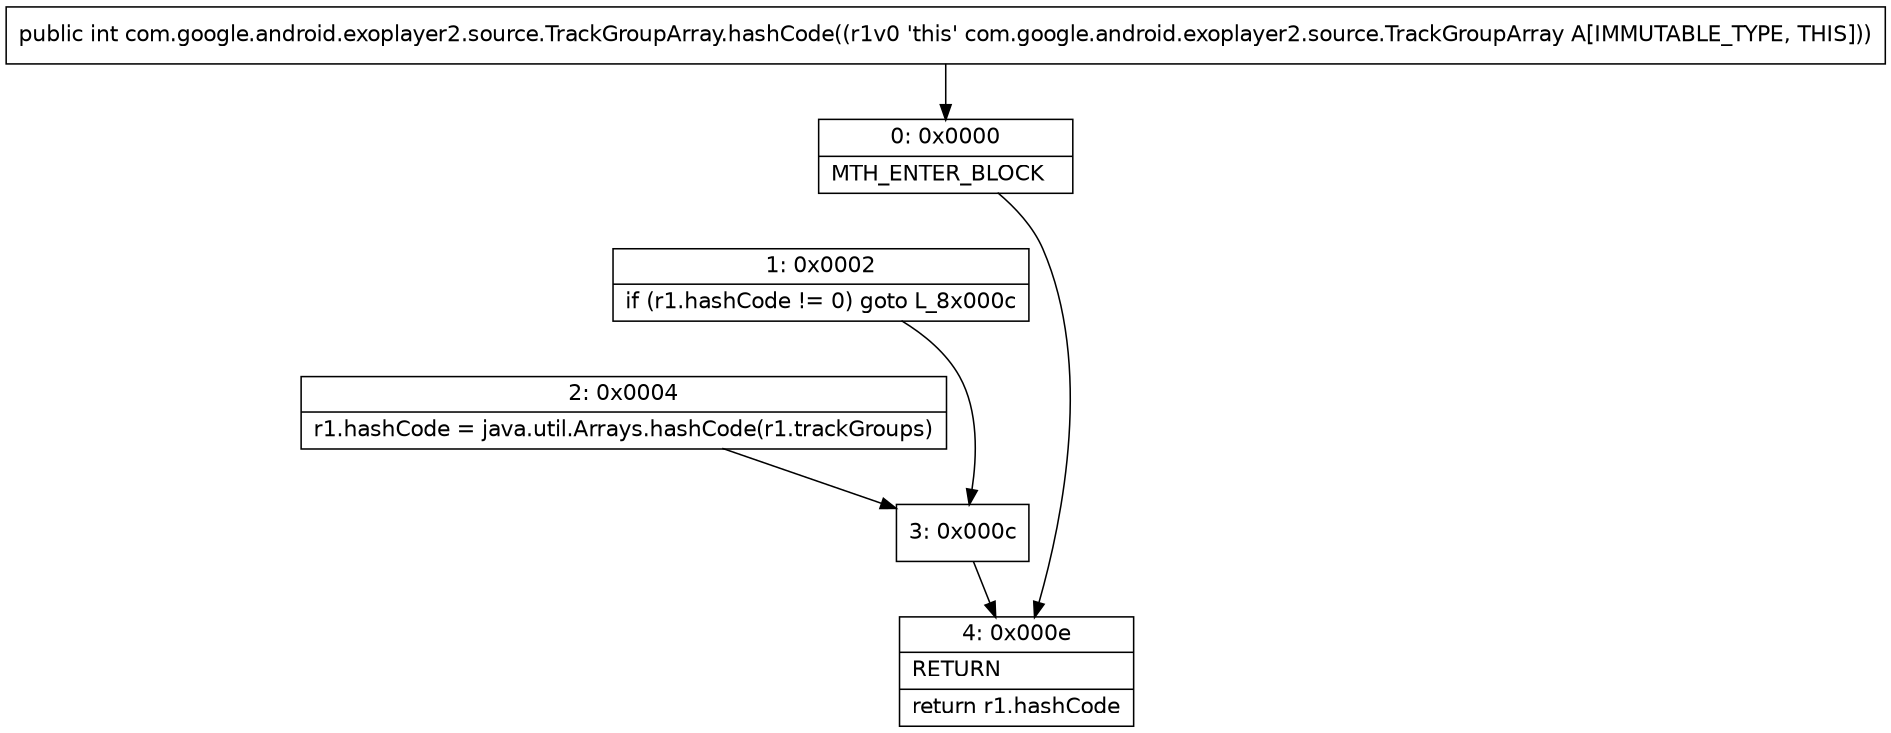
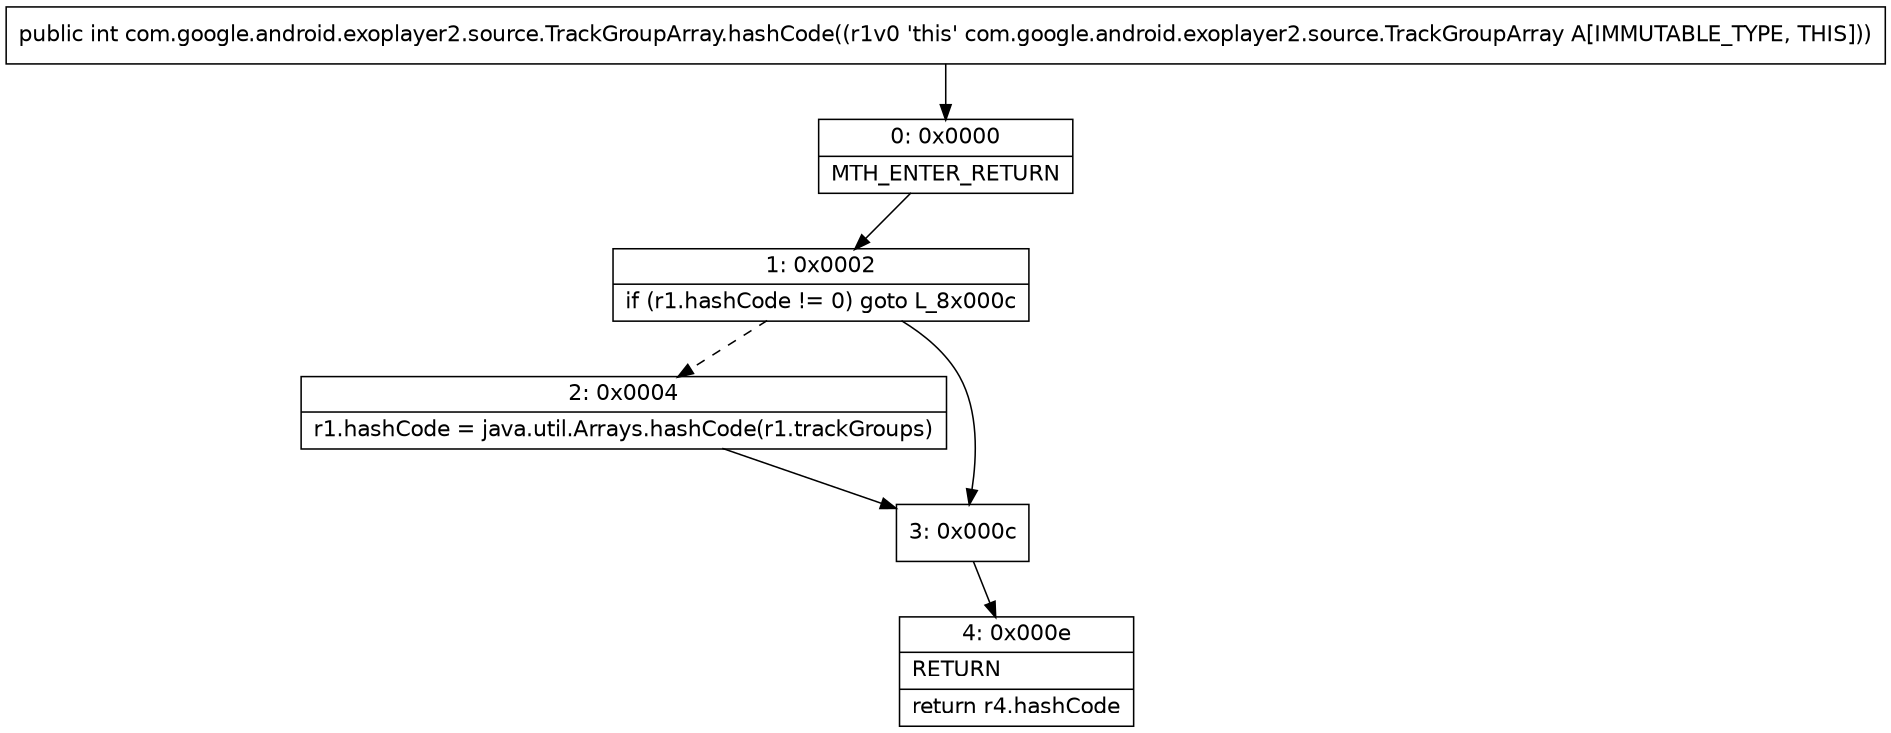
node "0: 0x0000": text "MTH_ENTER_BLOCK" -> "MTH_ENTER_RETURN"
edge "1: 0x0002" -> "2: 0x0004": added
edge "0: 0x0000" -> "4: 0x000e": now "0: 0x0000" -> "1: 0x0002"
node "4: 0x000e": text "return r1.hashCode" -> "return r4.hashCode"
